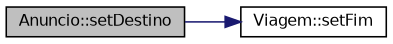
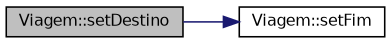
node "Anuncio::setDestino": label "Anuncio::setDestino" -> "Viagem::setDestino"
